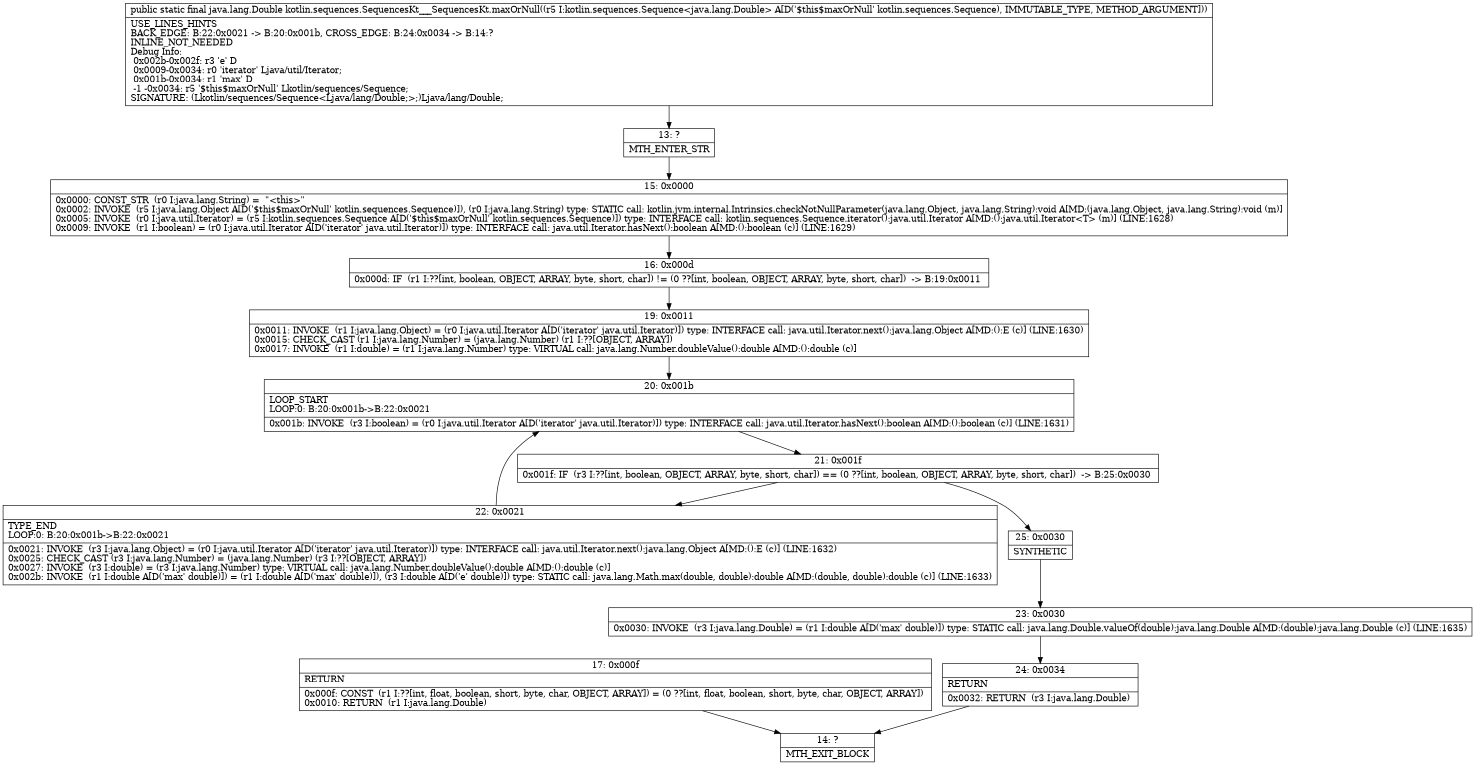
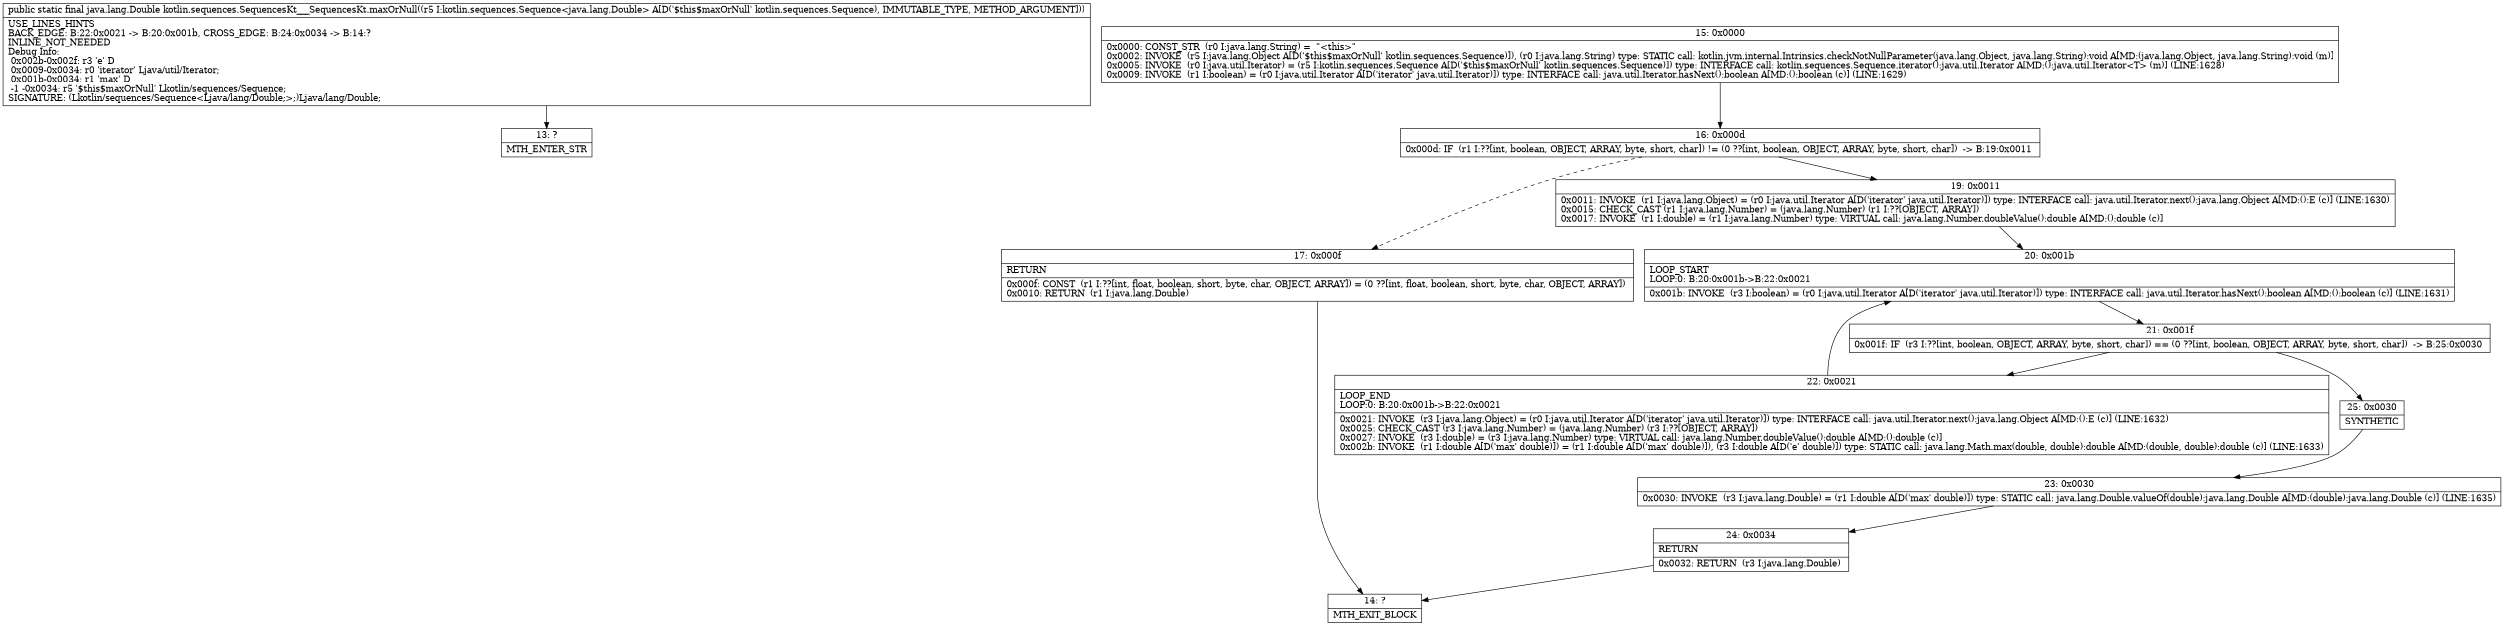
edge "13: ?" -> "15: 0x0000": removed
edge "16: 0x000d" -> "17: 0x000f": added
node "22: 0x0021": text "TYPE_END" -> "LOOP_END"
